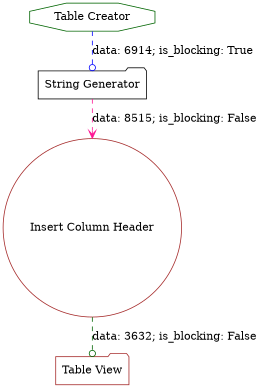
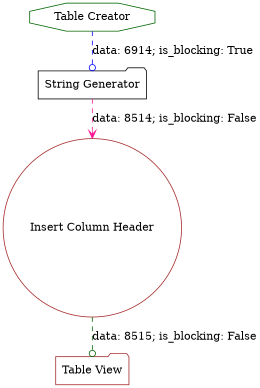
edge "String Generator" -> "Insert Column Header": label "data: 8515; is_blocking: False" -> "data: 8514; is_blocking: False"
edge "Insert Column Header" -> "Table View": label "data: 3632; is_blocking: False" -> "data: 8515; is_blocking: False"
